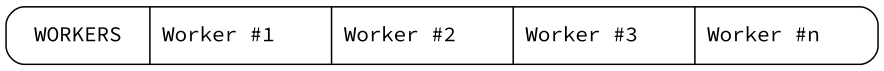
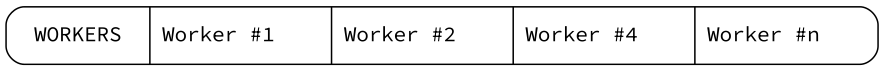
node "WORKERS": text "Worker #3" -> "Worker #4"
